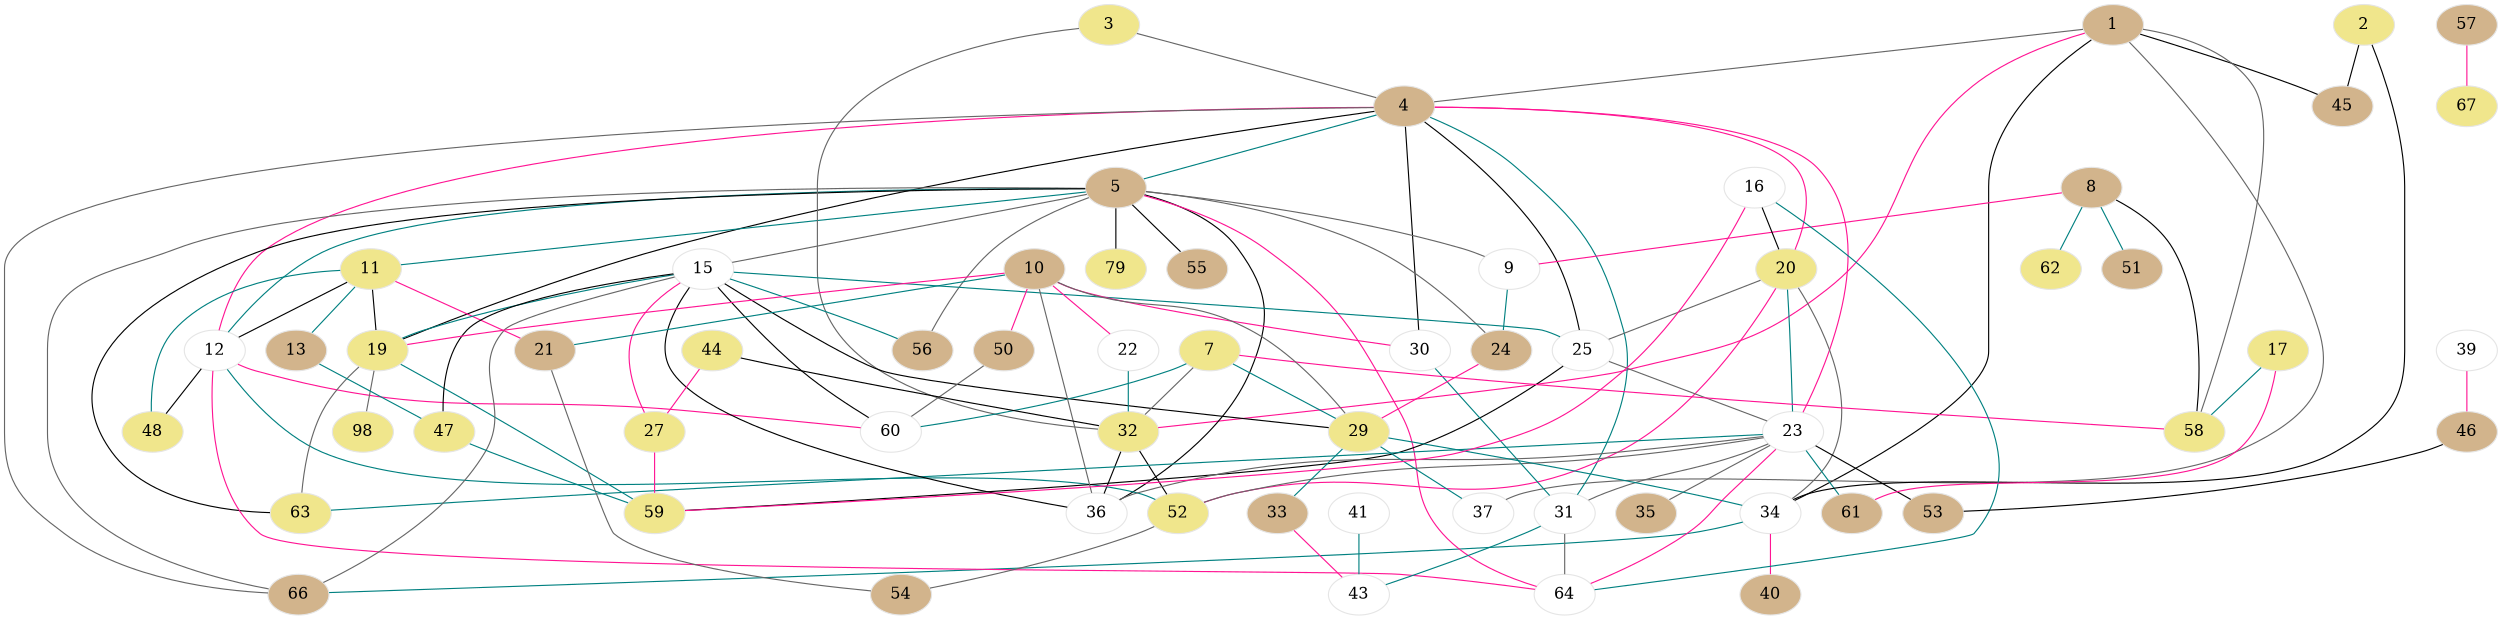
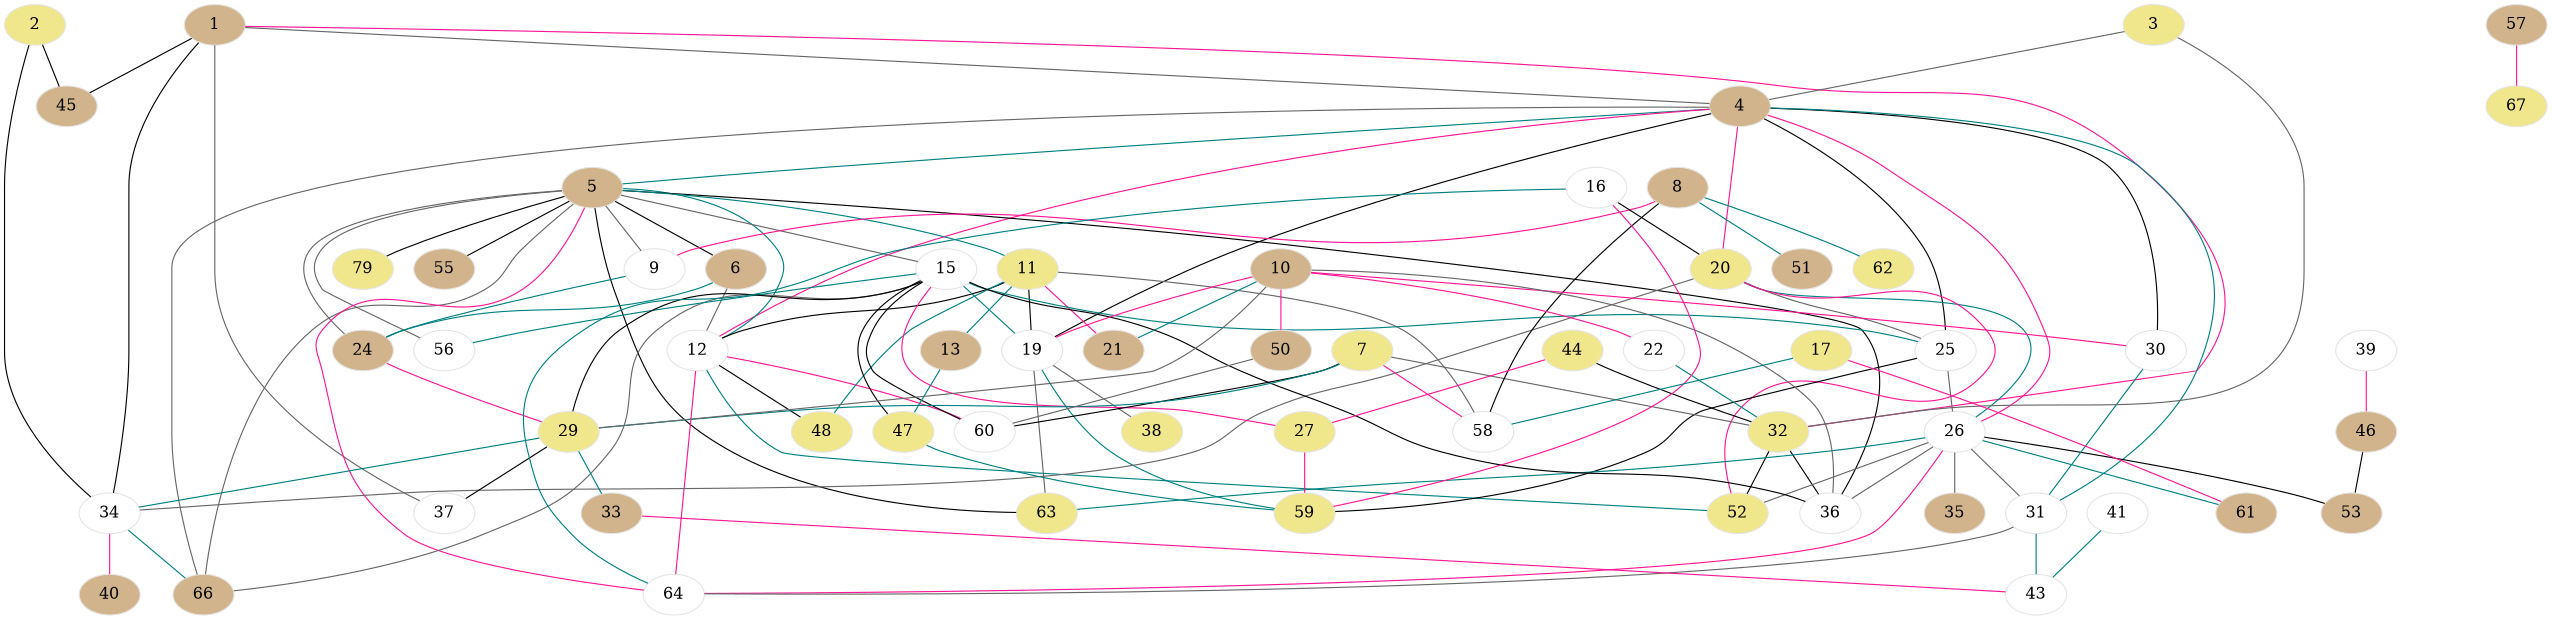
edge "1" -- "58": now "11" -- "58"
node "6": added
node "19": fillcolor khaki -> white
node "56": fillcolor tan -> white
edge "7" -- "60": color teal -> black
node "98": label "98" -> "38"
node "23": label "23" -> "26"
node "58": fillcolor khaki -> white
edge "29" -- "37": color teal -> black
node "54": removed
